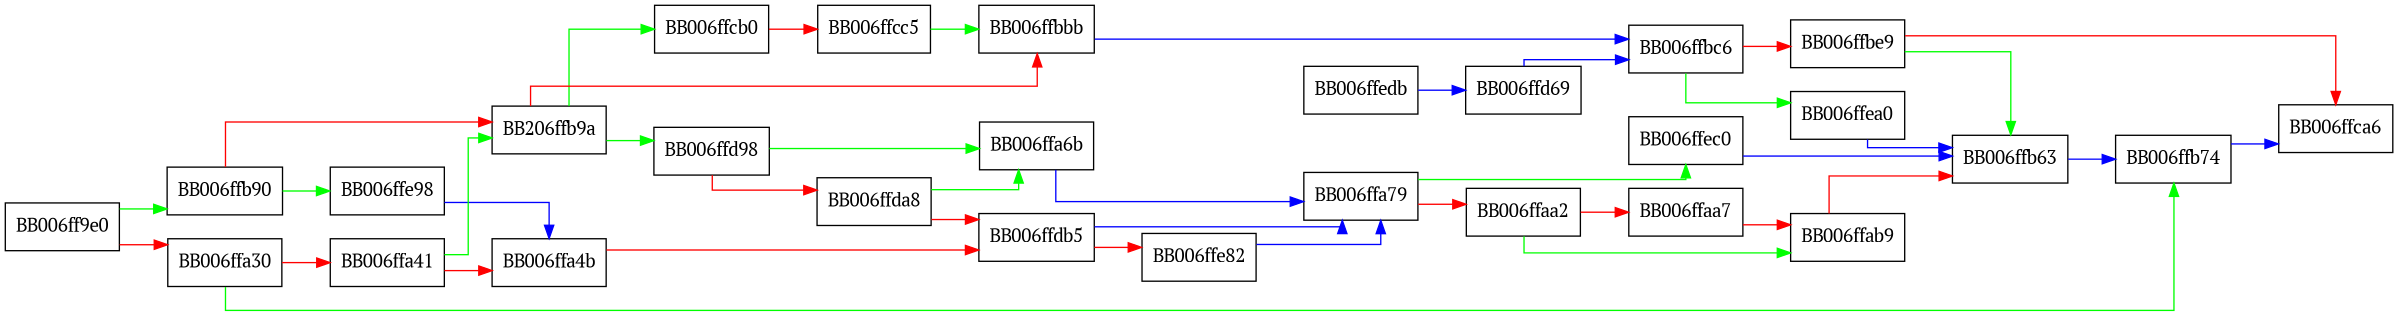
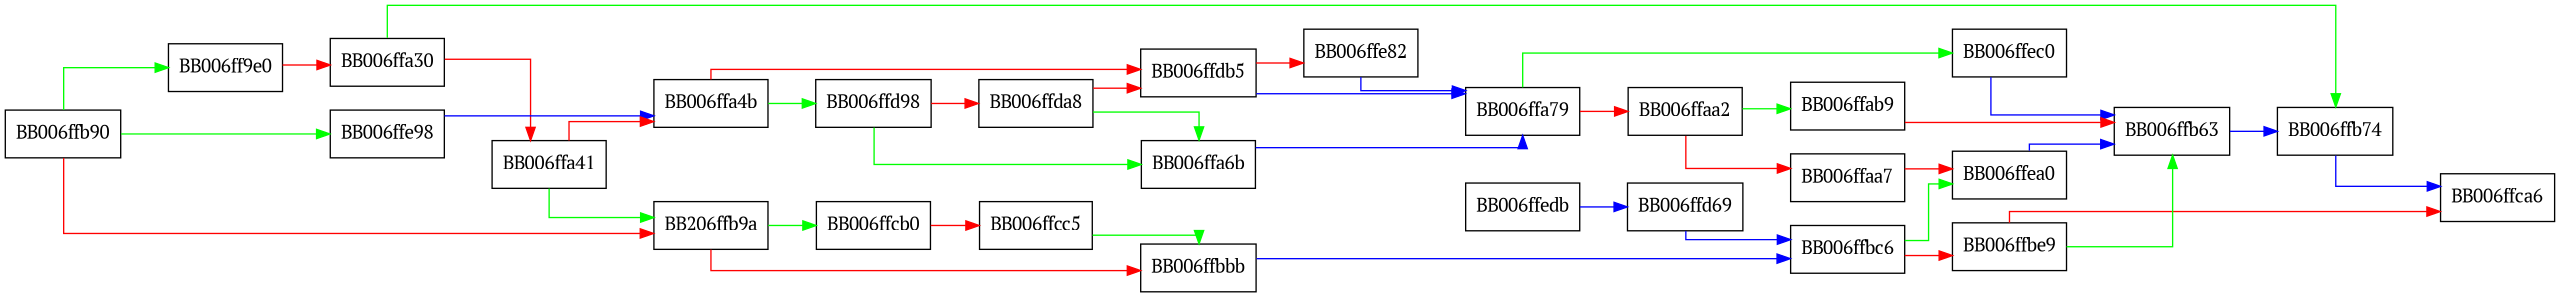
edge "BB206ffb9a" -> "BB006ffd98": now "BB006ffa4b" -> "BB006ffd98"
edge "BB006ff9e0" -> "BB006ffb90": reversed
edge "BB006ffaa7" -> "BB006ffab9": now "BB006ffaa7" -> "BB006ffea0"
